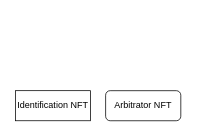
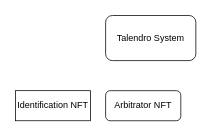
node "Talendro System": added
